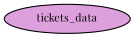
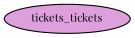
node "tickets_data": label "tickets_data" -> "tickets_tickets"
